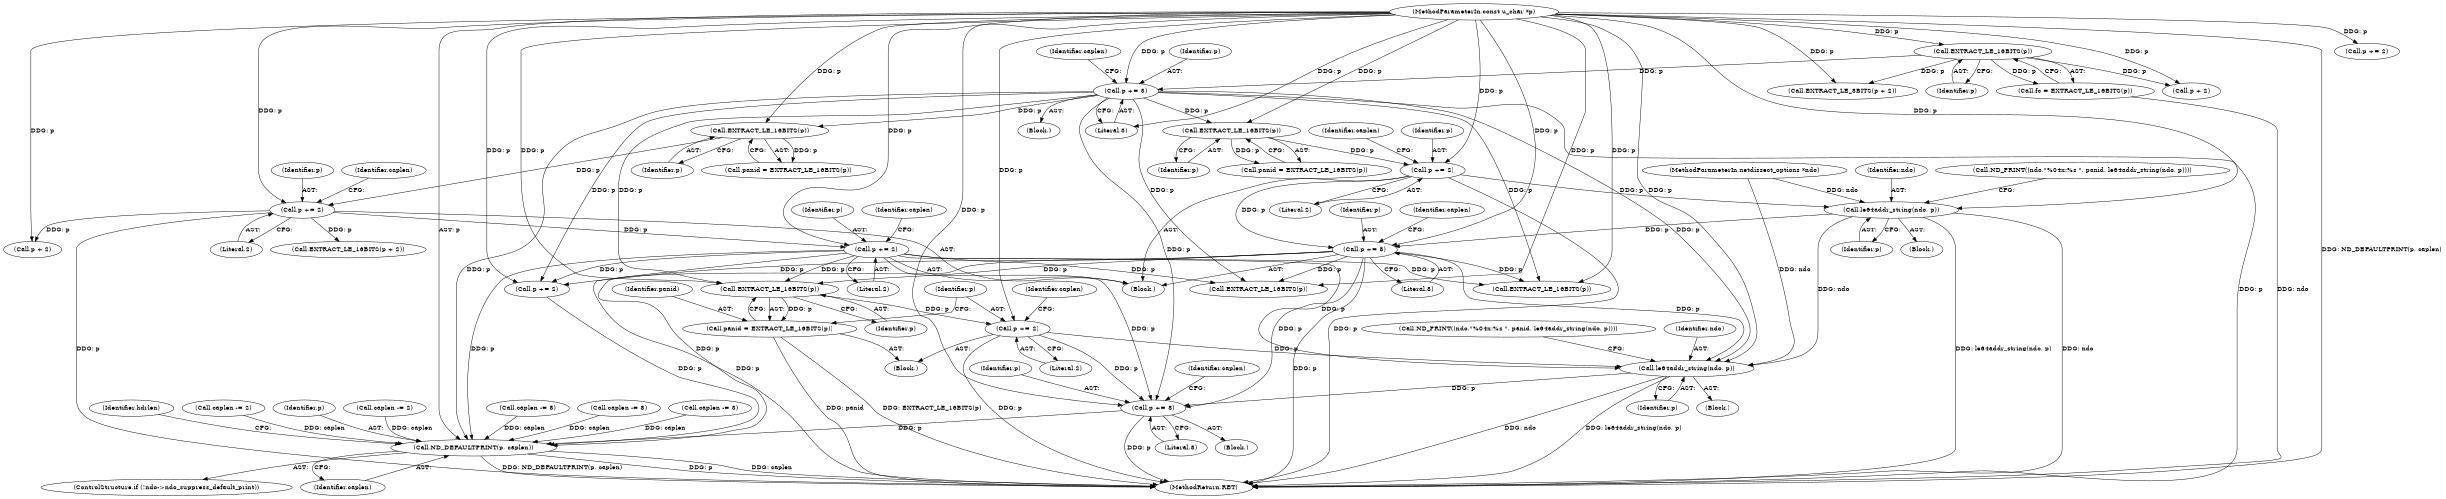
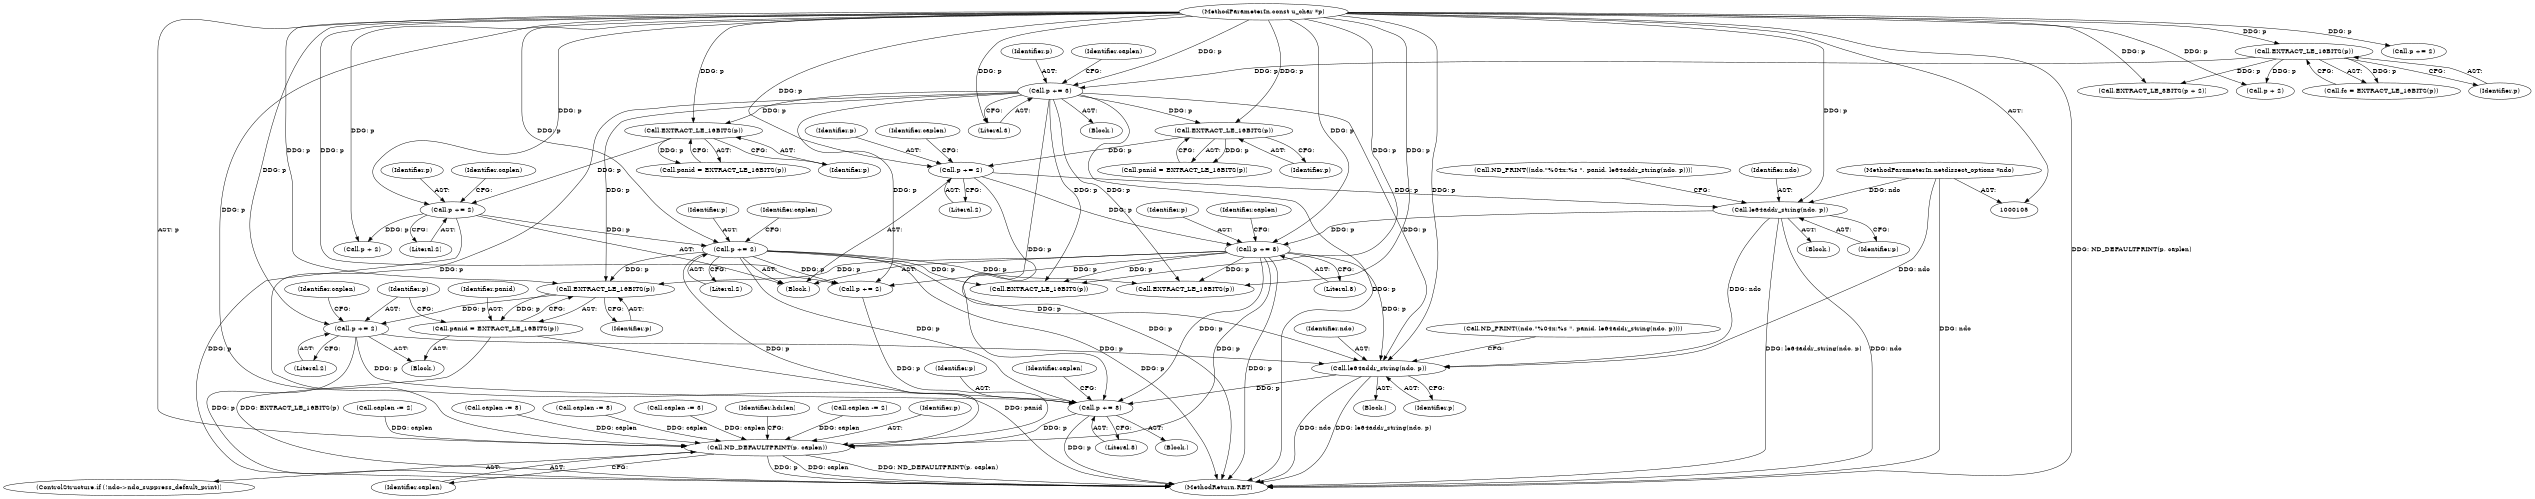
node "1000105": added
node "(Call,EXTRACT_LE_16BITS(p + 2))": removed
edge "(Call,fc = EXTRACT_LE_16BITS(p))" -> "(MethodReturn,RET)": now "(MethodParameterIn,netdissect_options *ndo)" -> "(MethodReturn,RET)"
